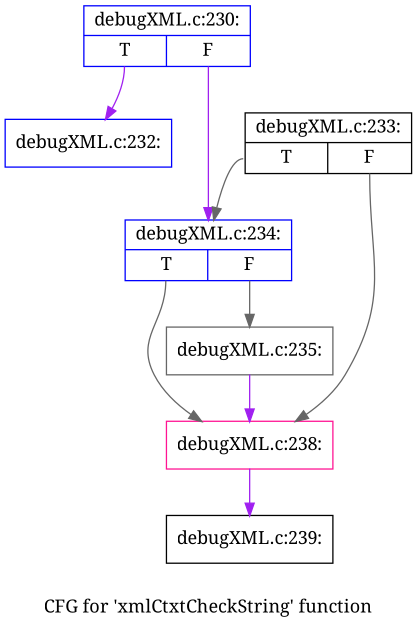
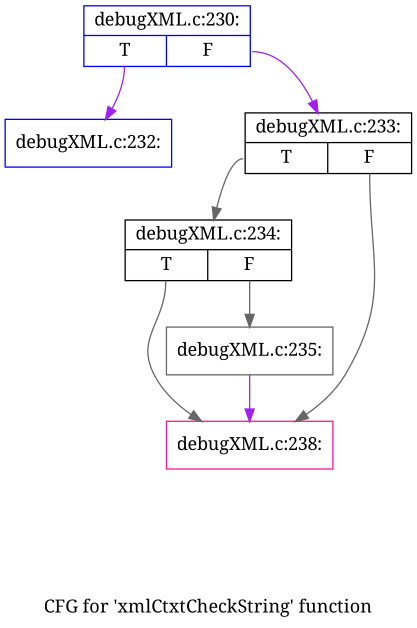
edge "debugXML.c:230:" -> "debugXML.c:234:": now "debugXML.c:230:" -> "debugXML.c:233:"
node "debugXML.c:234:": color blue -> black
node "debugXML.c:239:": removed
